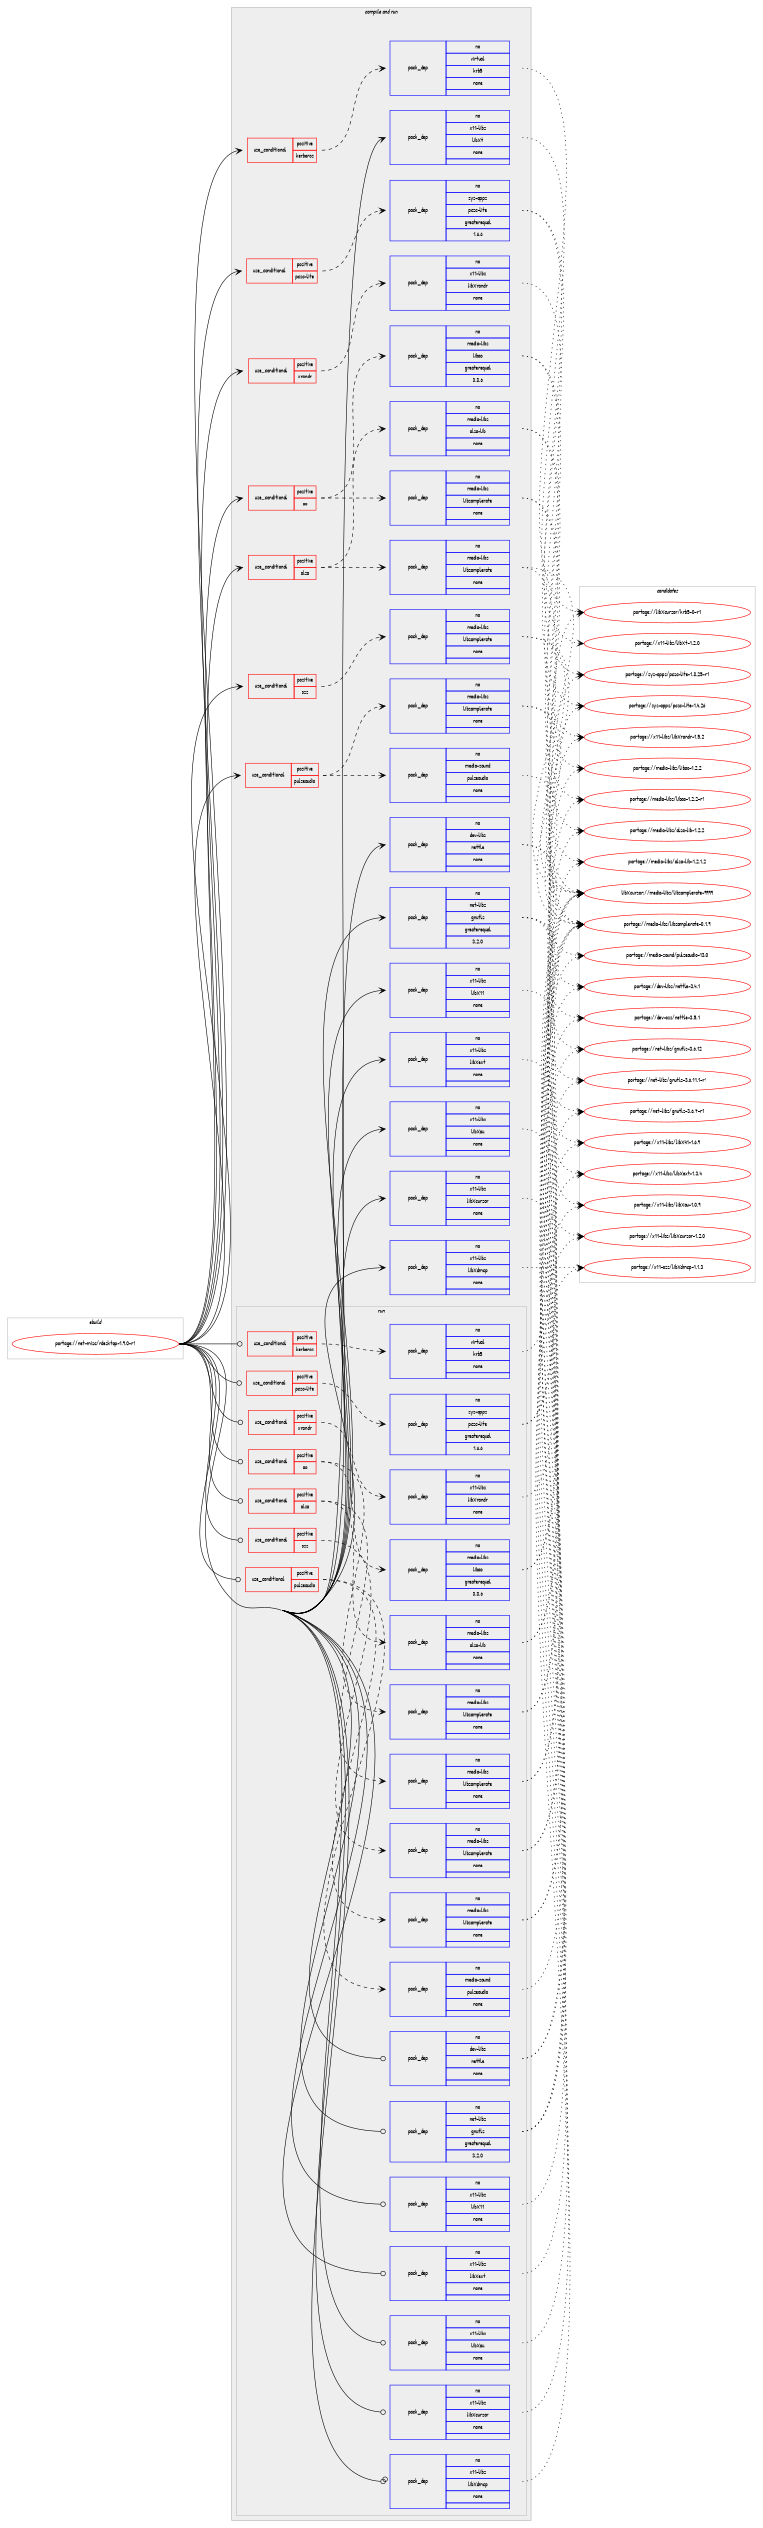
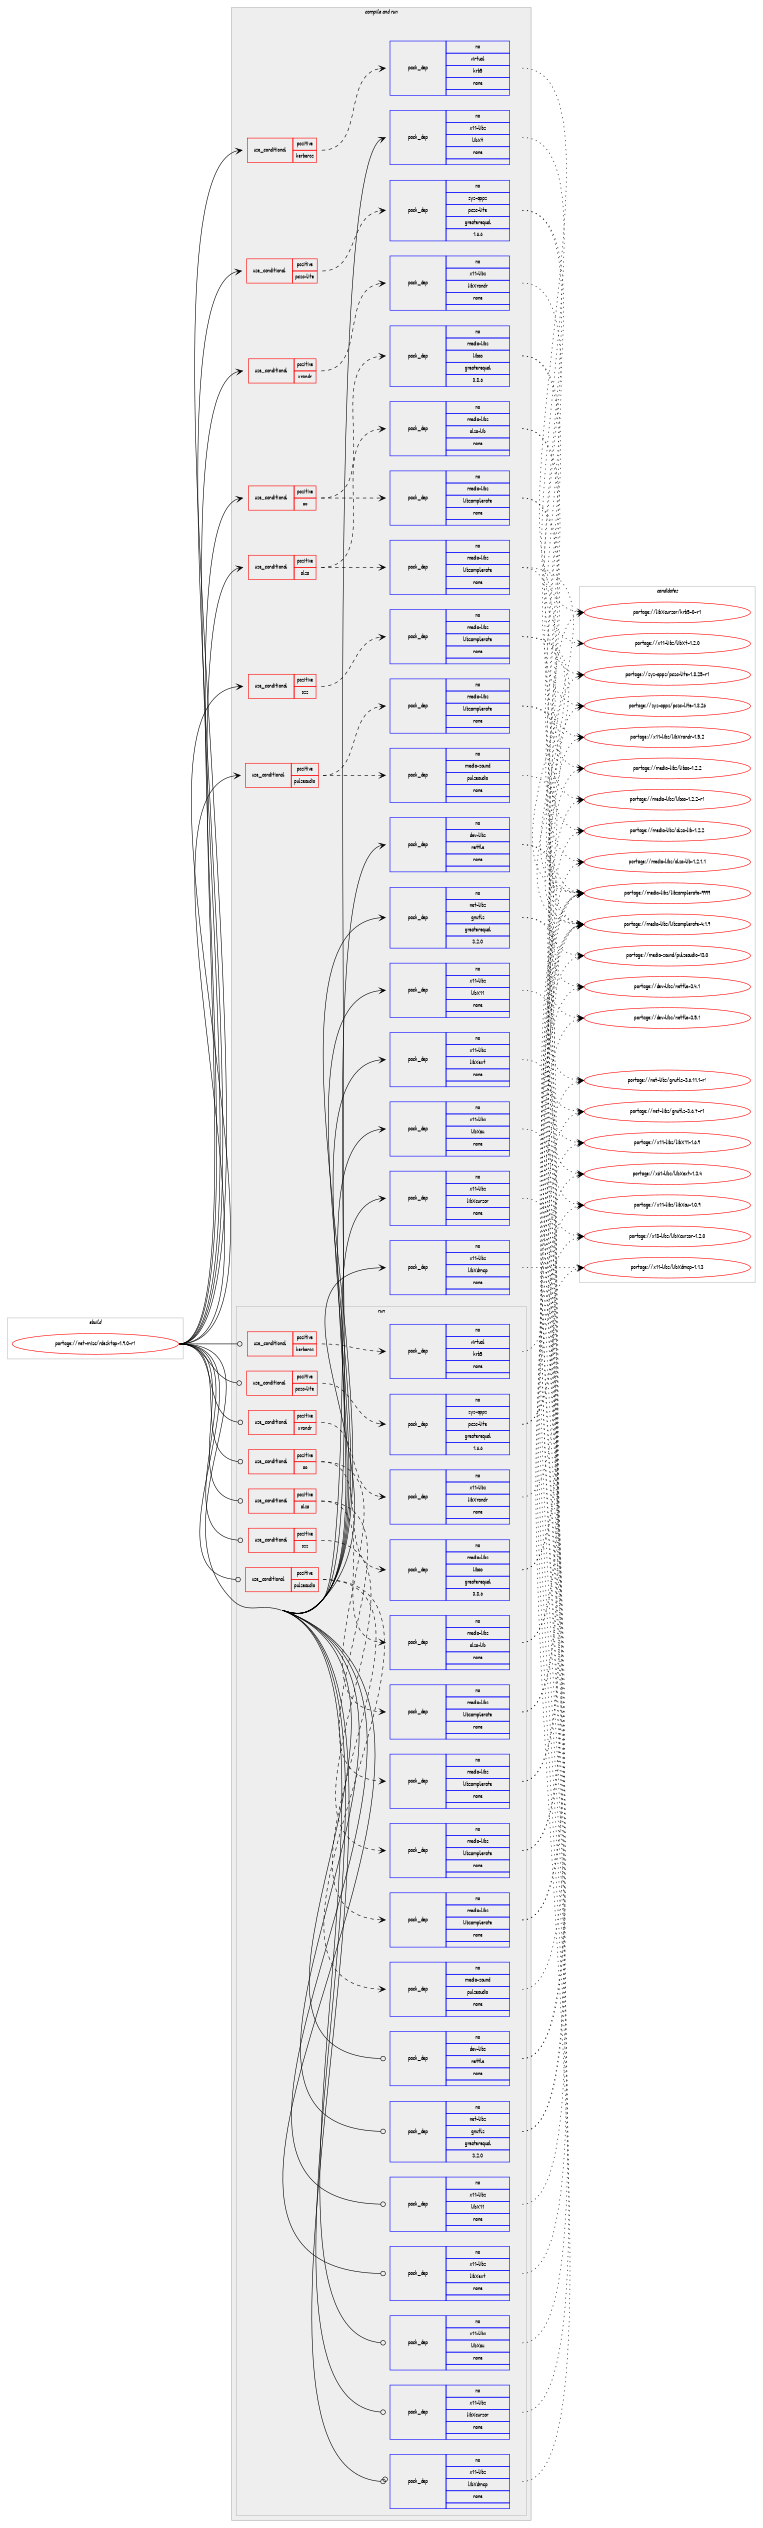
node "portage://sys-apps/pcsc-lite-1.4.26": label "portage://sys-apps/pcsc-lite-1.4.26" -> "portage://sys-apps/pcsc-lite-1.8.26"
node "portage://media-libs/alsa-lib-1.2.1.2": label "portage://media-libs/alsa-lib-1.2.1.2" -> "portage://media-libs/alsa-lib-1.2.1.1"
node "libXcursor://media-libs/libsamplerate-9999": label "libXcursor://media-libs/libsamplerate-9999" -> "portage://media-libs/libsamplerate-9999"
node "portage://media-libs/libsamplerate-0.1.9": label "portage://media-libs/libsamplerate-0.1.9" -> "portage://media-libs/libsamplerate-4.1.9"
node "portage://dev-oss/nettle-3.5.1": label "portage://dev-oss/nettle-3.5.1" -> "portage://dev-libs/nettle-3.5.1"
node "portage://net-libs/gnutls-3.6.12": removed
node "portage://x11-libs/libX41-1.6.9": label "portage://x11-libs/libX41-1.6.9" -> "portage://x11-libs/libX11-1.6.9"
node "portage://x11-libs/libXext-1.3.4": label "portage://x11-libs/libXext-1.3.4" -> "portage://x61-libs/libXext-1.3.4"
node "portage://x11-libs/libXcursor-1.2.0": label "portage://x11-libs/libXcursor-1.2.0" -> "portage://x18-libs/libXcursor-1.2.0"
node "portage://x11-oss/libXdmcp-1.1.3": label "portage://x11-oss/libXdmcp-1.1.3" -> "portage://x11-libs/libXdmcp-1.1.3"
